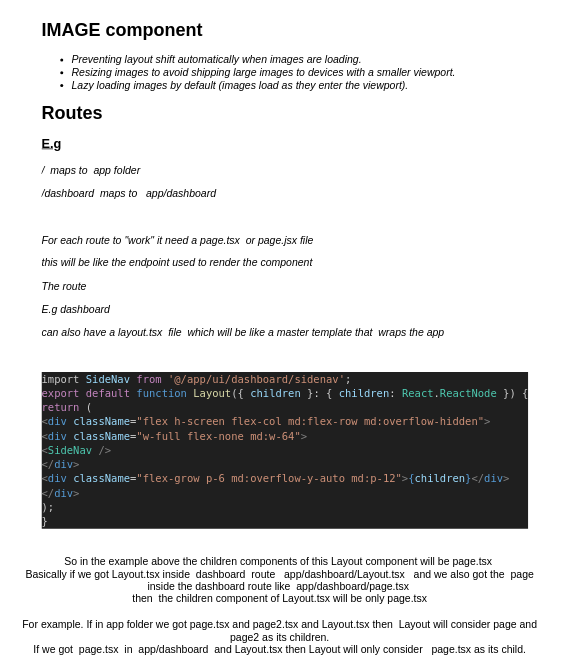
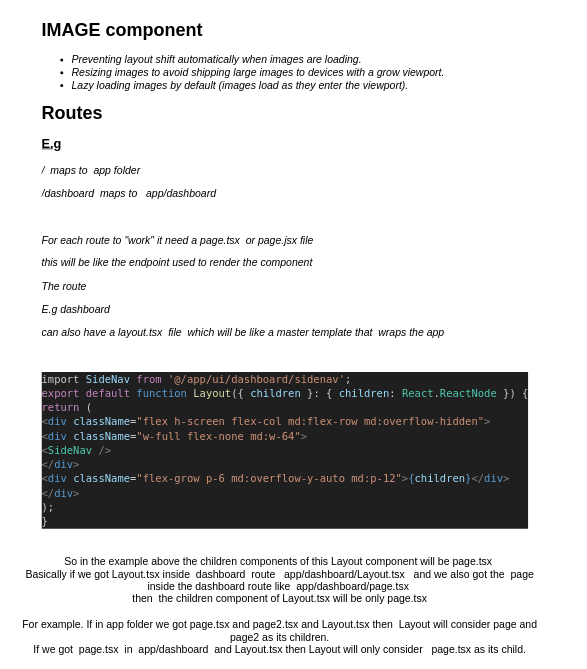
node "IMAGE component Preventing layout shift automatically when images are loading. Resizing images to avoid shipping large images to devices with a smaller viewport. Lazy loading images by default (images load as they enter the viewport).": label "IMAGE component Preventing layout shift automatically when images are loading. Resizing images to avoid shipping large images to devices with a smaller viewport. Lazy loading images by default (images load as they enter the viewport)." -> "IMAGE component Preventing layout shift automatically when images are loading. Resizing images to avoid shipping large images to devices with a grow viewport. Lazy loading images by default (images load as they enter the viewport)."
